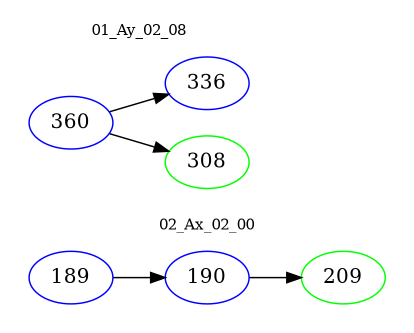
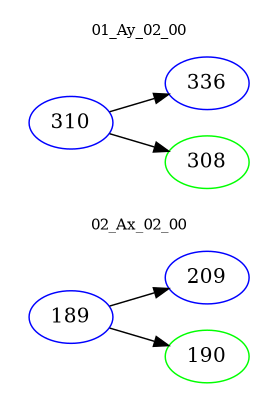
cluster "01_Ay_02_08": label "01_Ay_02_08" -> "01_Ay_02_00"
node "360": label "360" -> "310"
node "190": color blue -> green
edge "190" -> "209": now "189" -> "209"
node "209": color green -> blue
